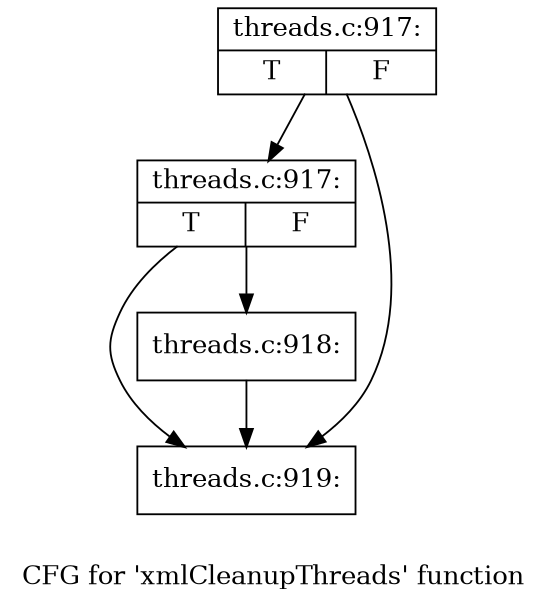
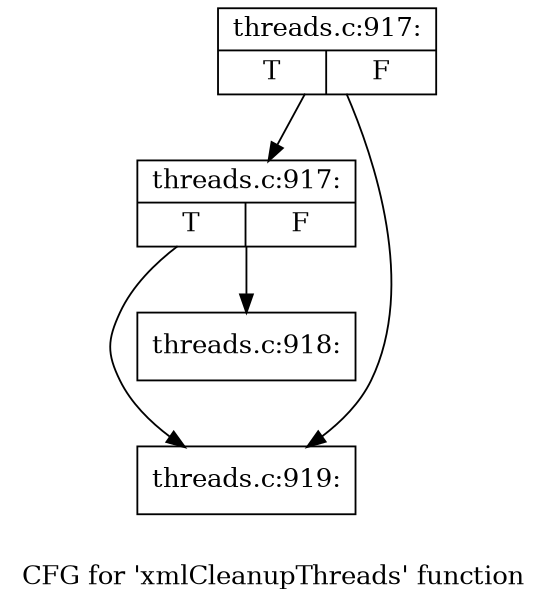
edge "threads.c:918:" -> "threads.c:919:": removed
